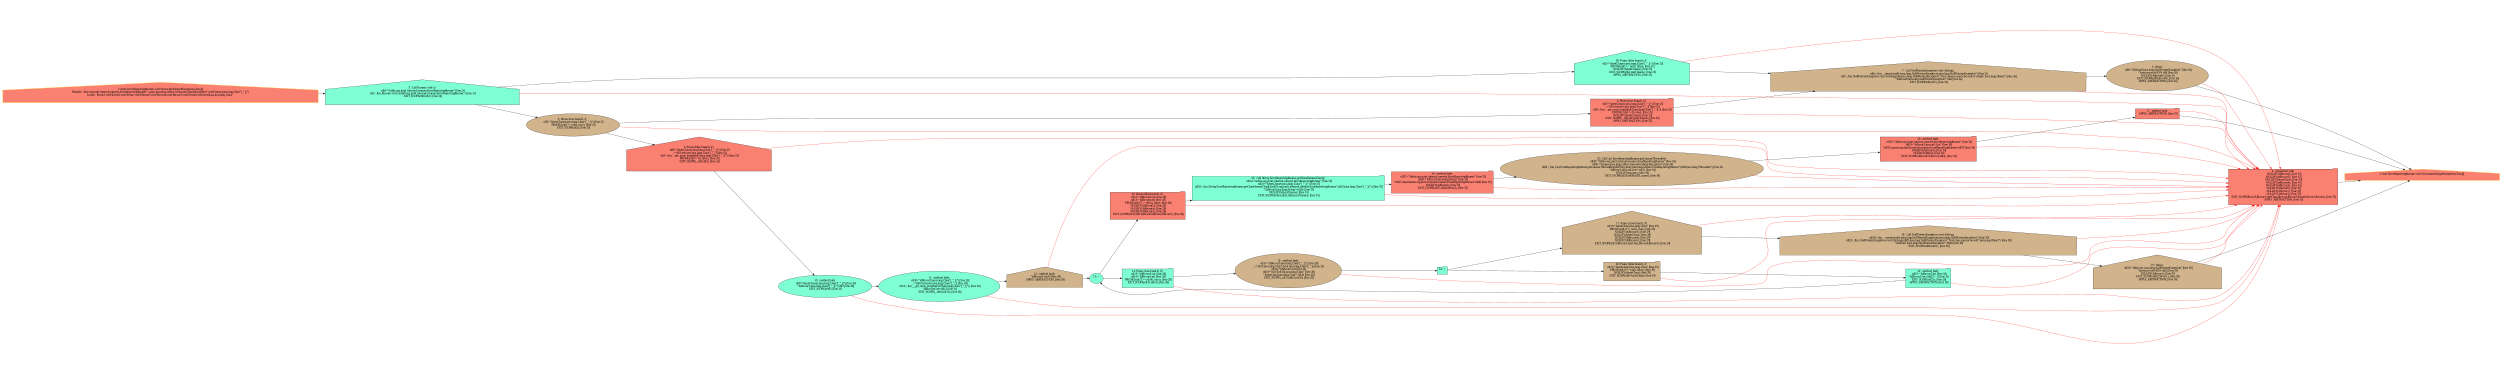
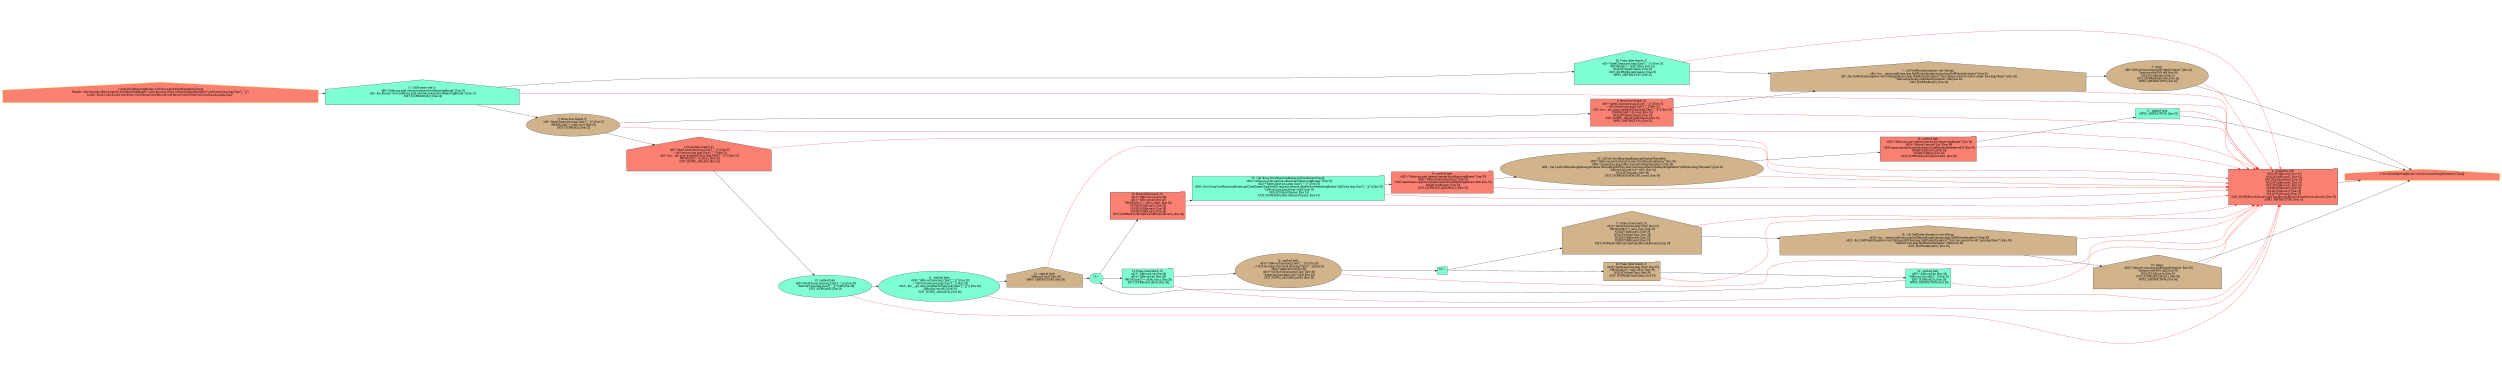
node "27:  method_body APPLY_ABSTRACTION; [line 35]": fillcolor salmon -> aquamarine
